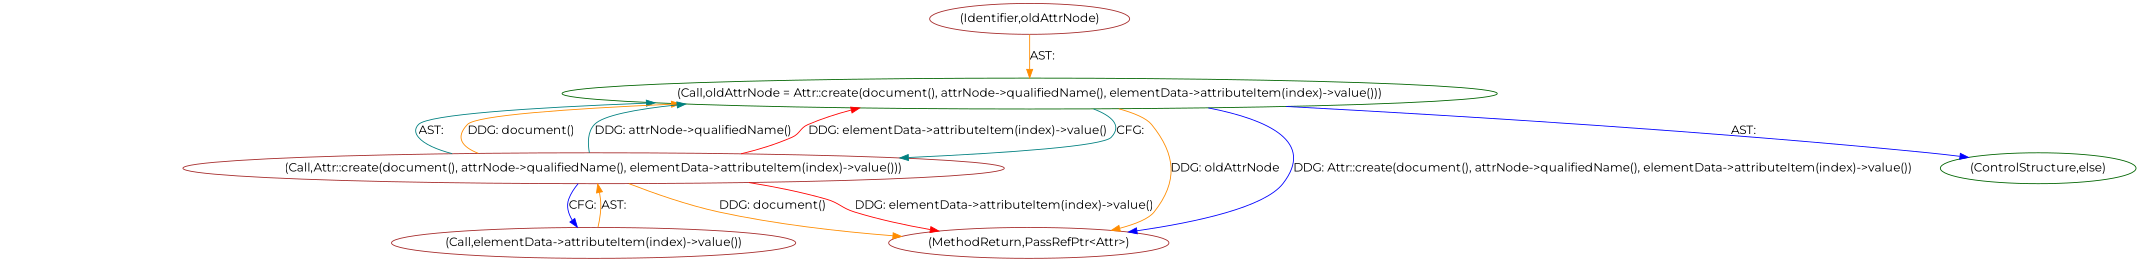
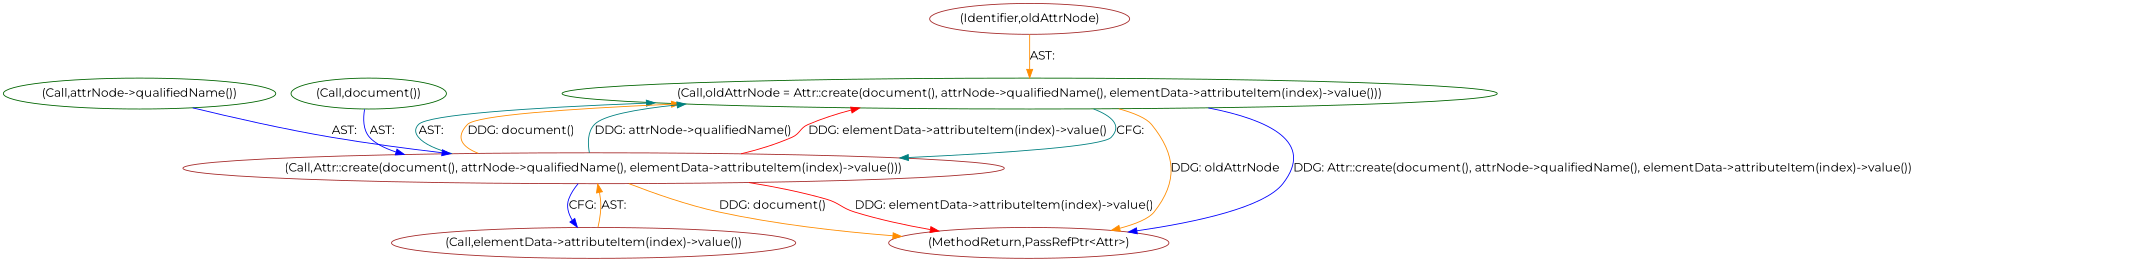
node "(Call,attrNode->qualifiedName())": added
node "(Call,document())": added
node "(ControlStructure,else)": removed
